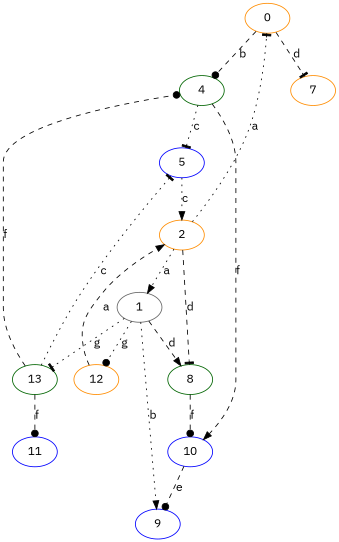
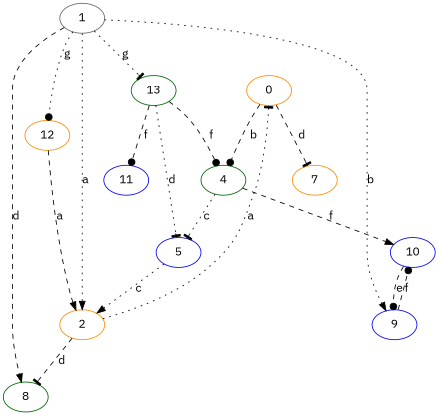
edge "2" -> "1": reversed
edge "13" -> "5": label "c" -> "d"
edge "8" -> "10": now "9" -> "10"
